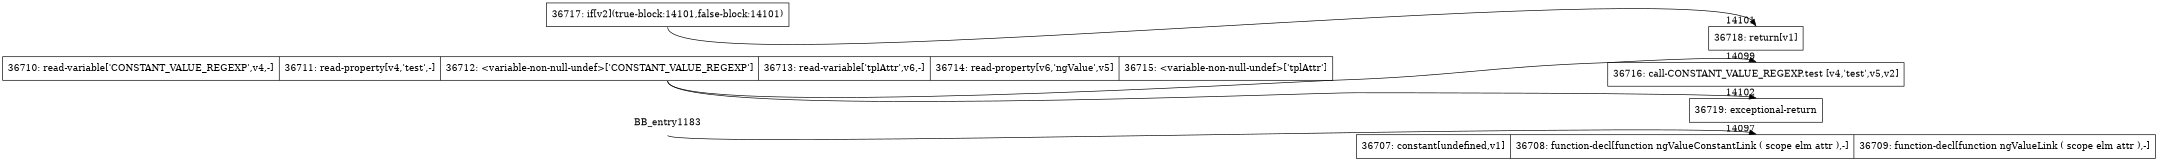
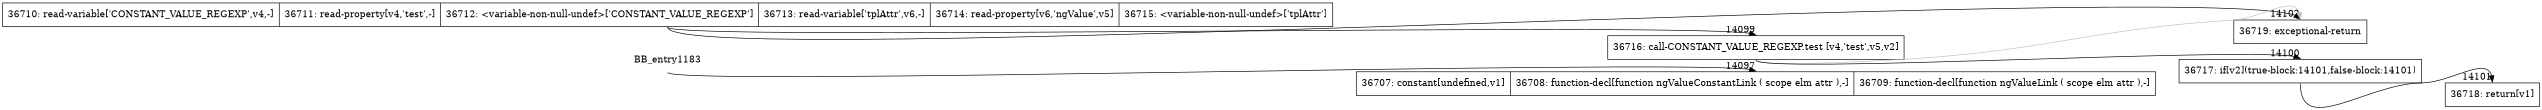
edge "36716: call-CONSTANT_VALUE_REGEXP.test [v4,'test',v5,v2]" -> "36719: exceptional-return": added
edge "36716: call-CONSTANT_VALUE_REGEXP.test [v4,'test',v5,v2]" -> "36717: if[v2](true-block:14101,false-block:14101)": added
